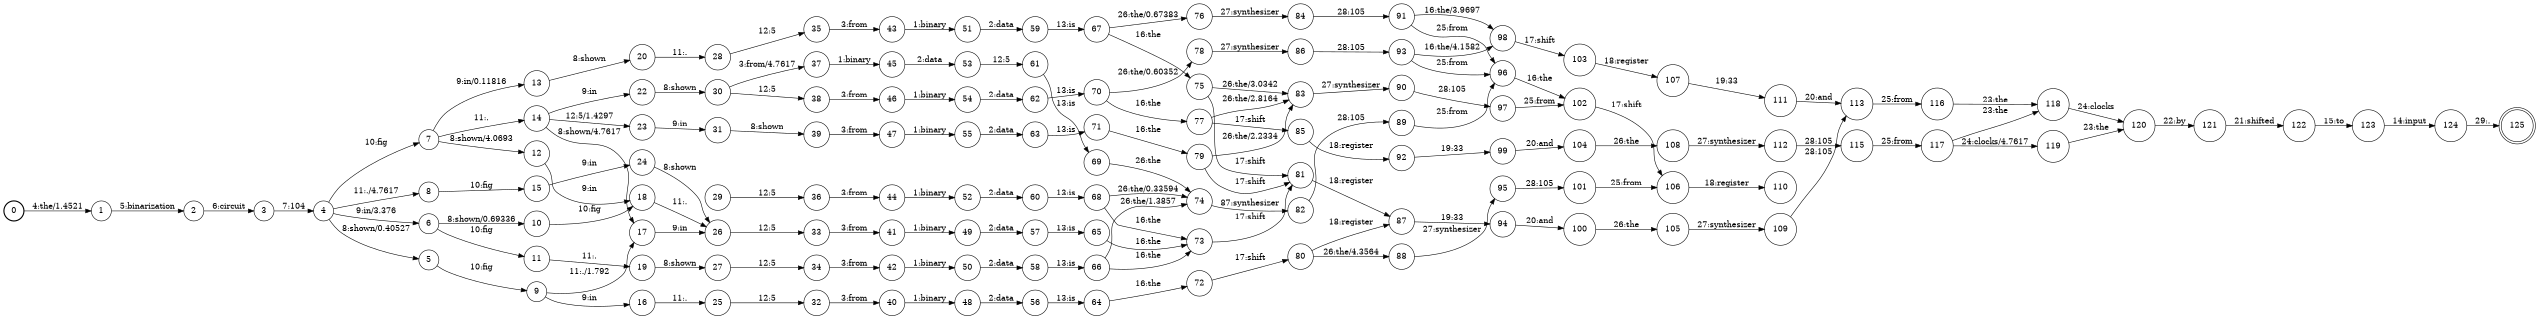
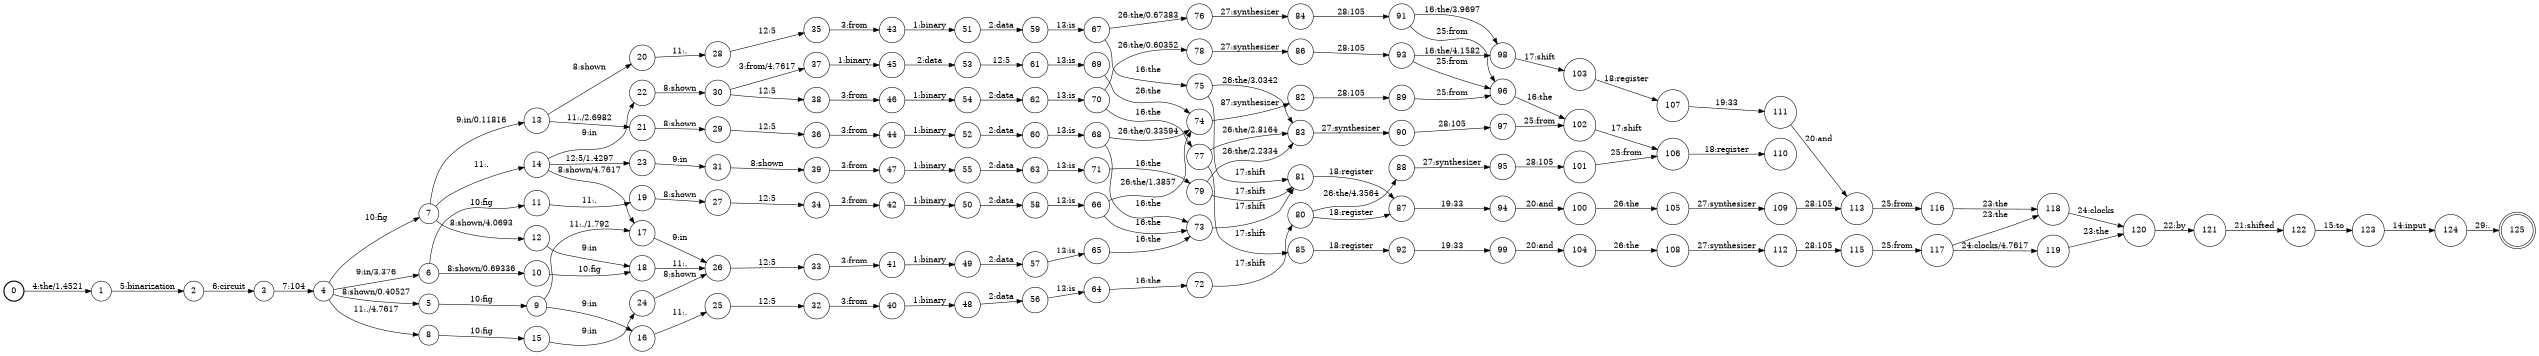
node "21": added
